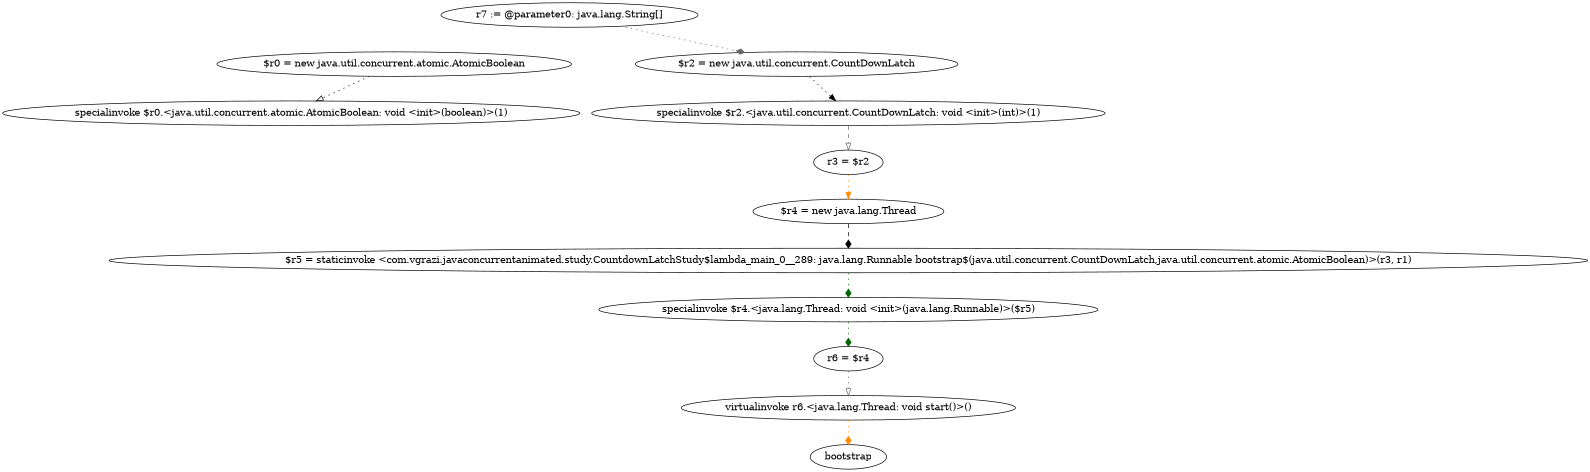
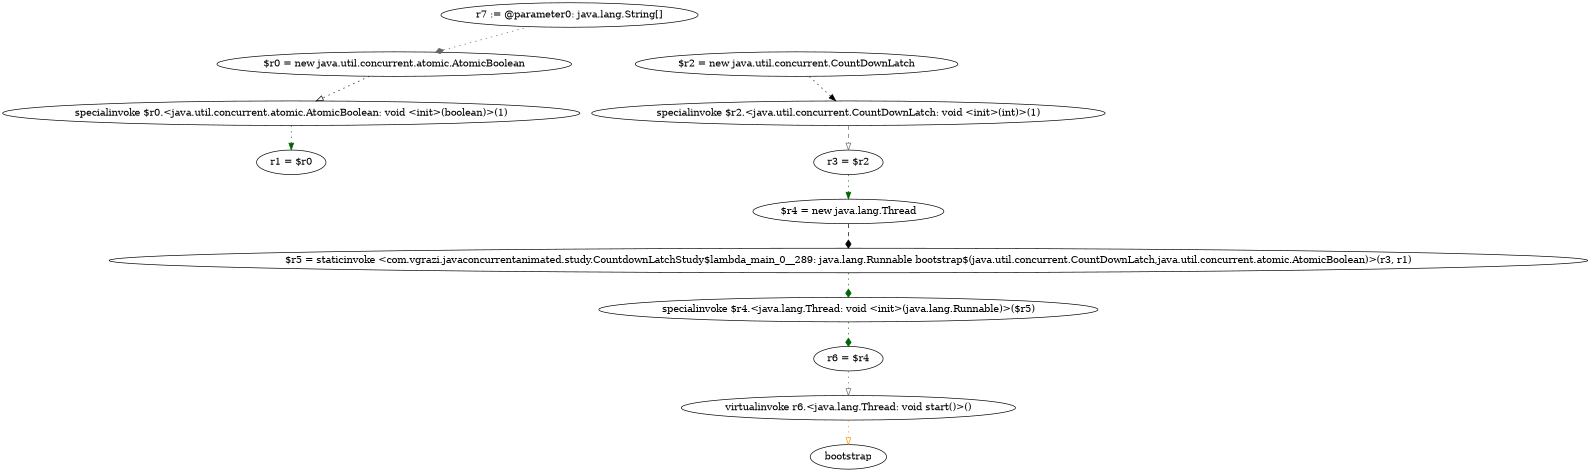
edge "r7 := @parameter0: java.lang.String[]" -> "$r2 = new java.util.concurrent.CountDownLatch": now "r7 := @parameter0: java.lang.String[]" -> "$r0 = new java.util.concurrent.atomic.AtomicBoolean"
node "r1 = $r0": added
edge "r3 = $r2" -> "$r4 = new java.lang.Thread": color darkorange -> darkgreen
edge "virtualinvoke r6.<java.lang.Thread: void start()>()" -> "bootstrap": arrowhead diamond -> onormal
